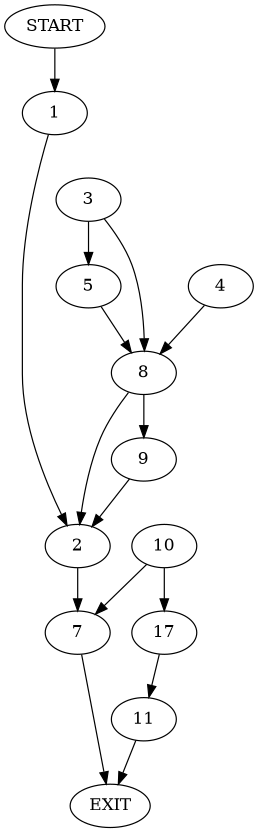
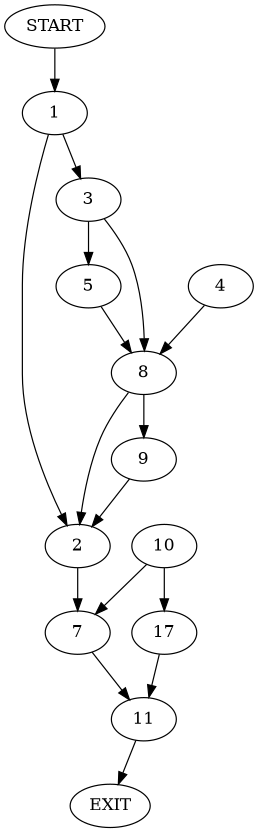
edge "1" -> "3": added
edge "7" -> "EXIT": now "7" -> "11"
